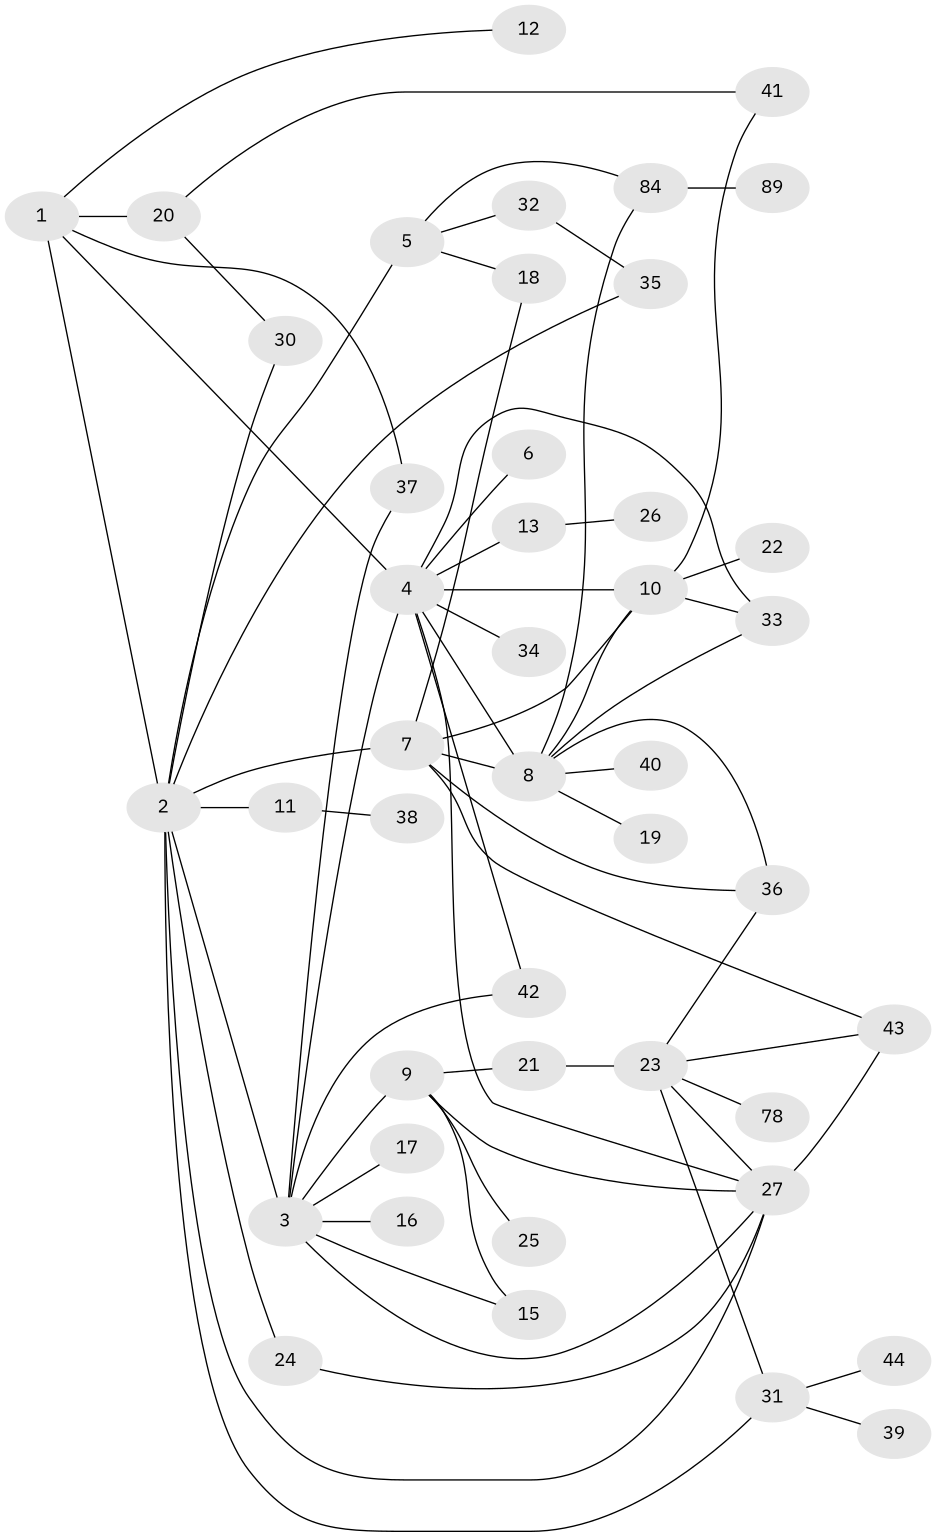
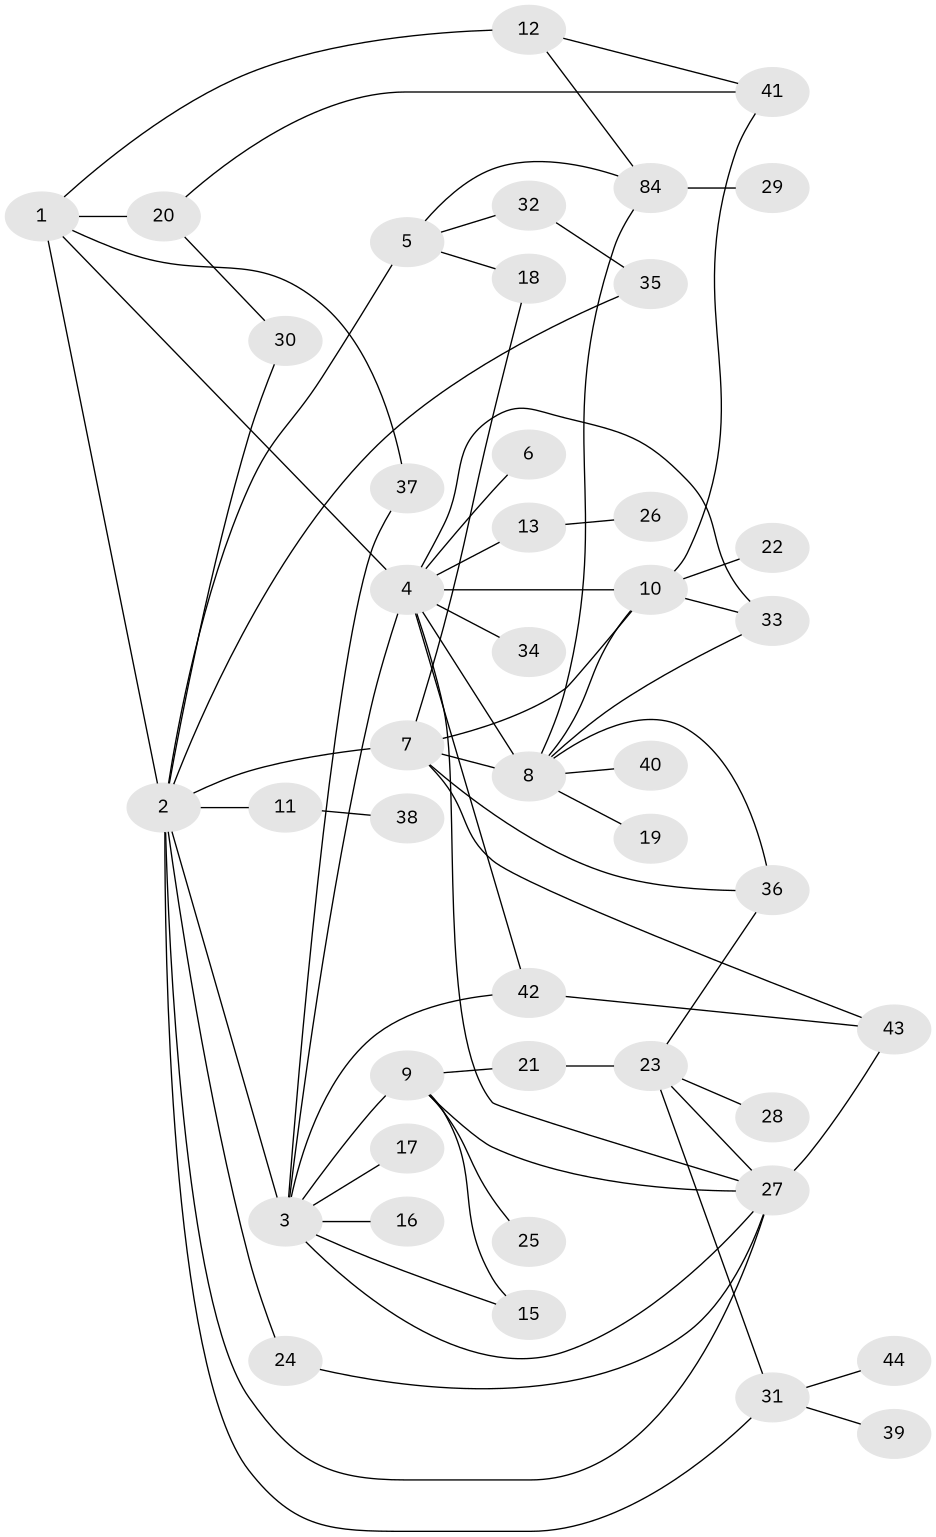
edge "12" -- "41": added
edge "12" -- "84": added
node "89": label "89" -> "29"
edge "43" -- "23": now "43" -- "42"
node "78": label "78" -> "28"
